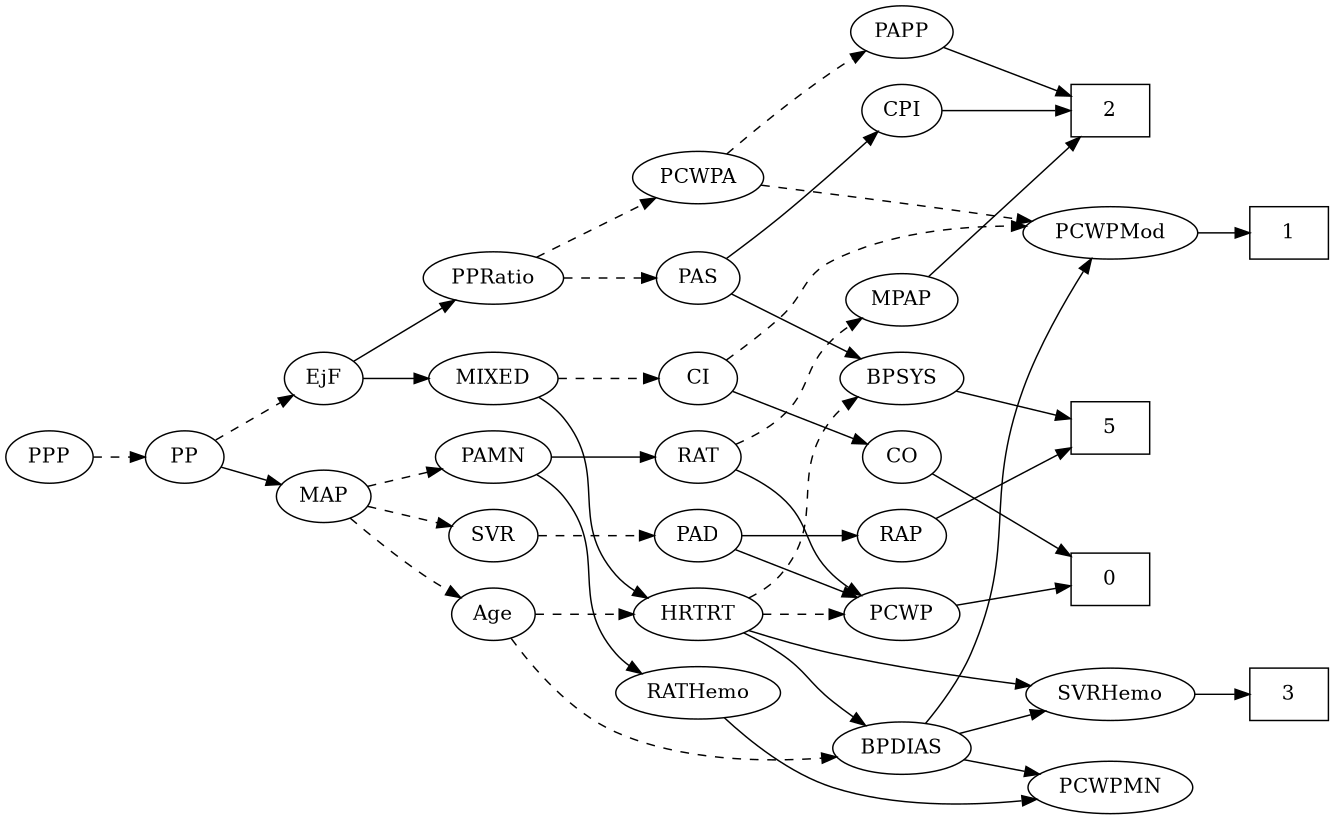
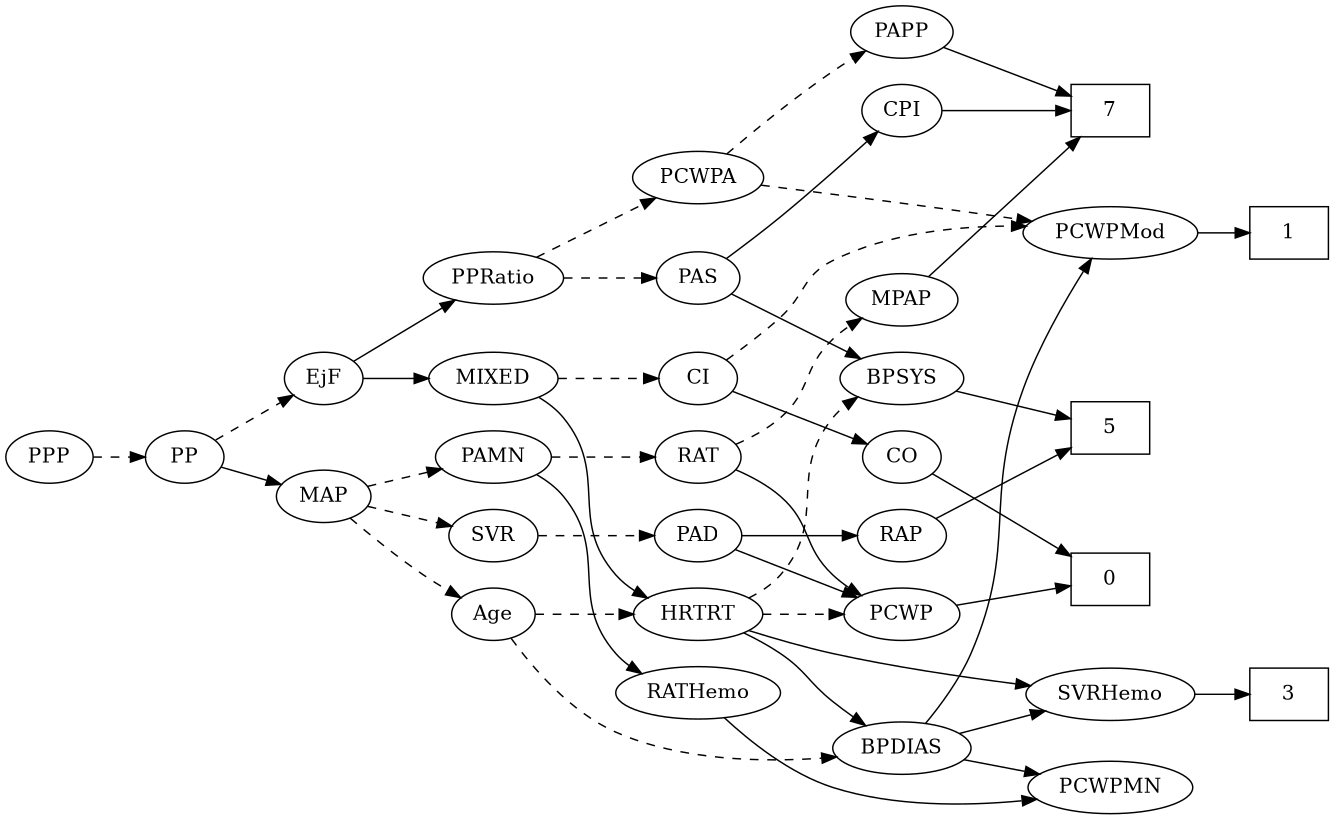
node "2": label "2" -> "7"
edge "PAMN" -> "RAT": style solid -> dashed
